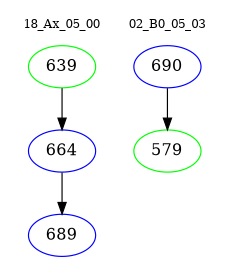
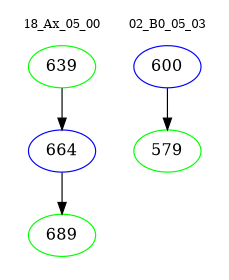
node "690": label "690" -> "600"
node "689": color blue -> green
